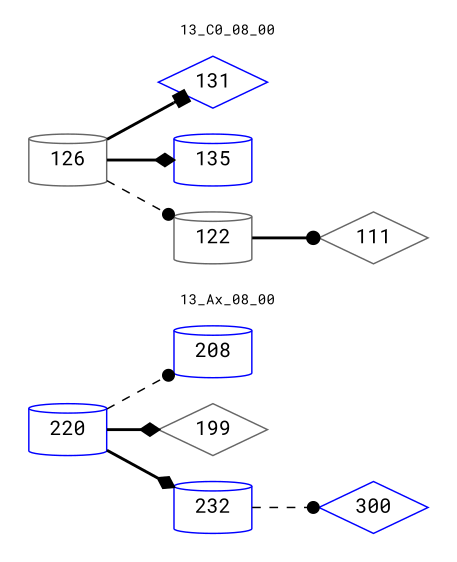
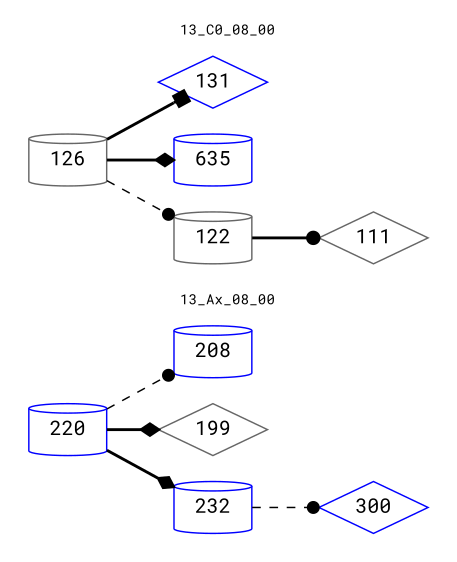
node "135": label "135" -> "635"
